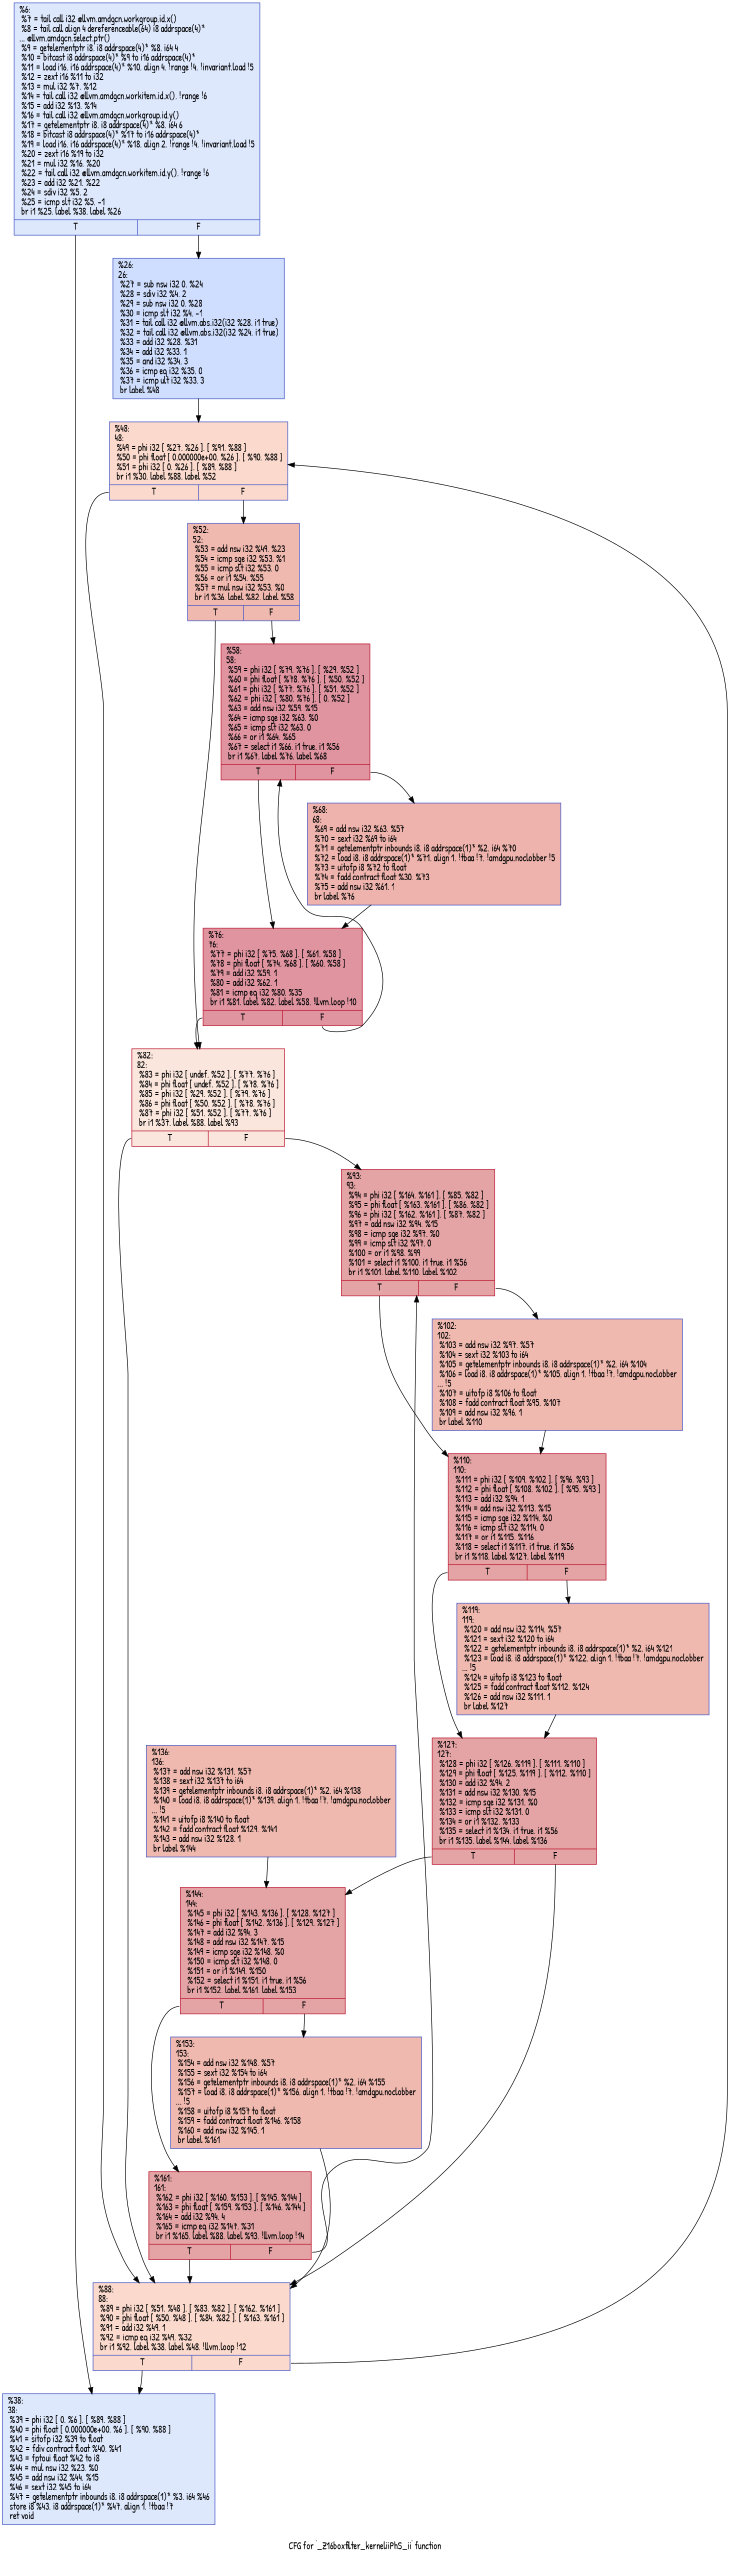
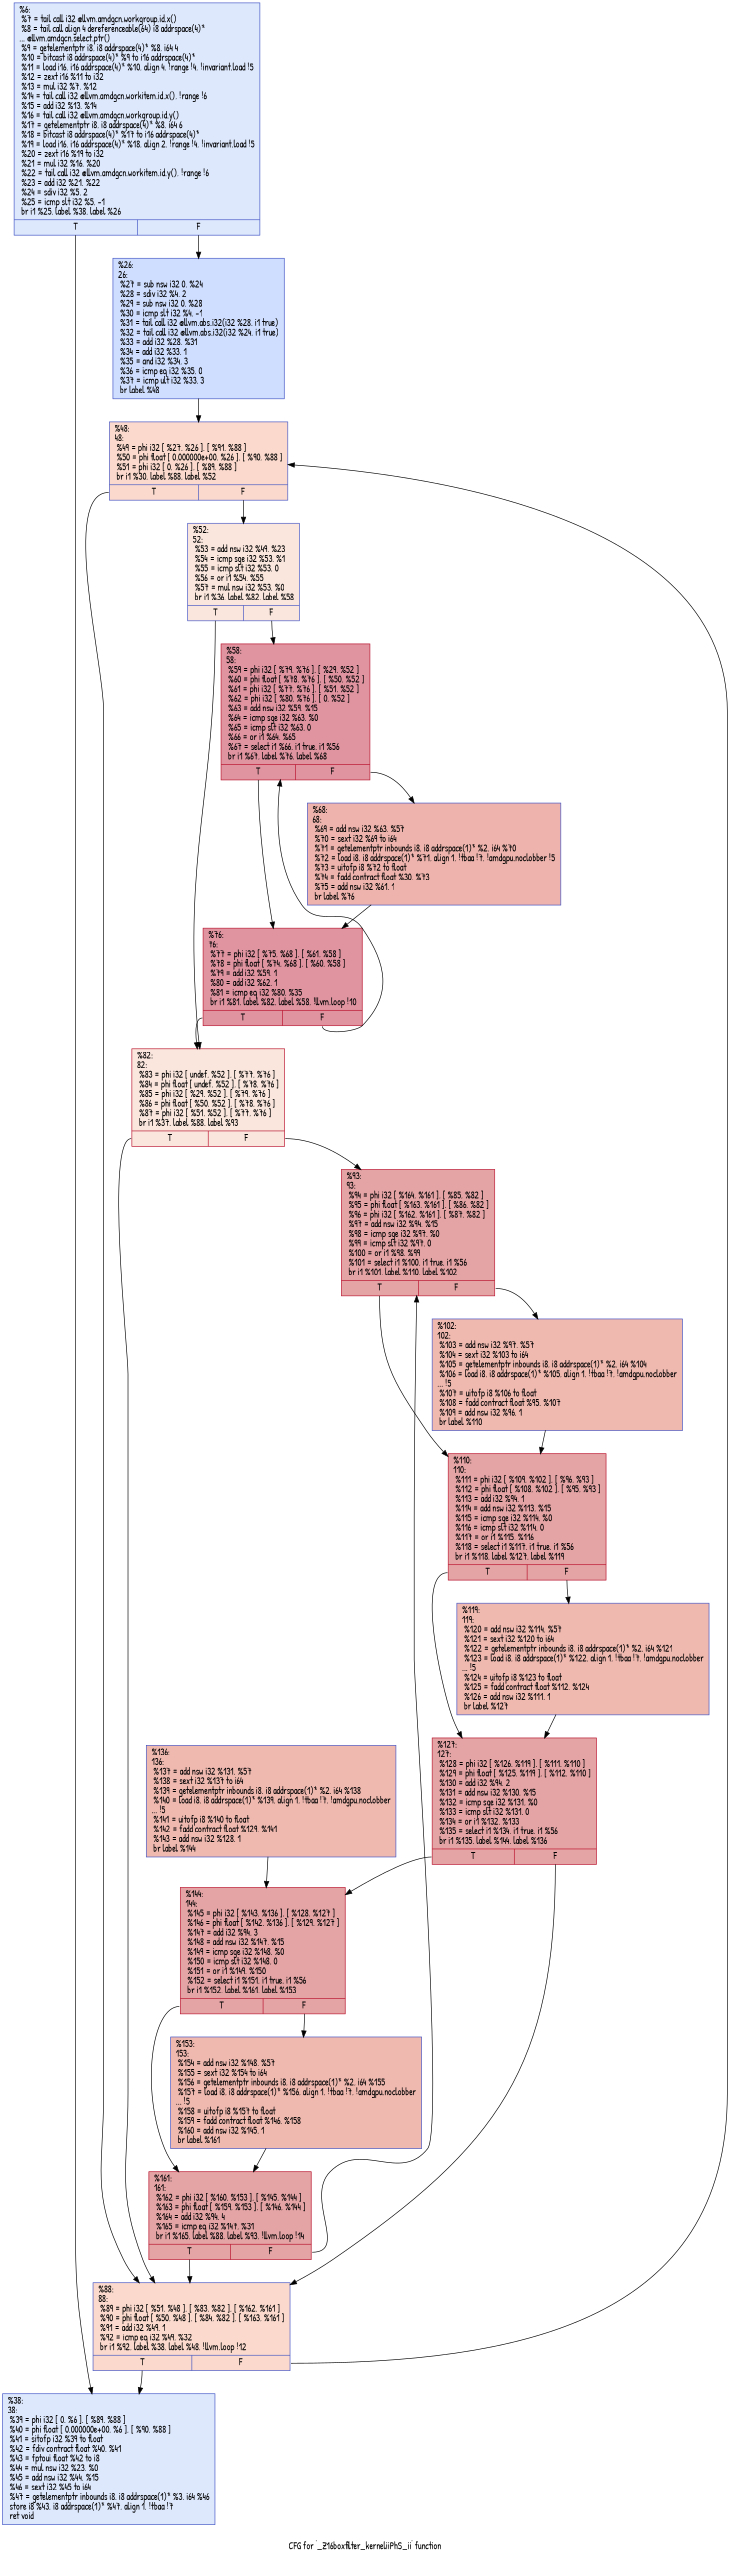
node "%52:": fillcolor #de614d70 -> #f3c7b170
edge "%153:" -> "%88:": now "%153:" -> "%161:"
